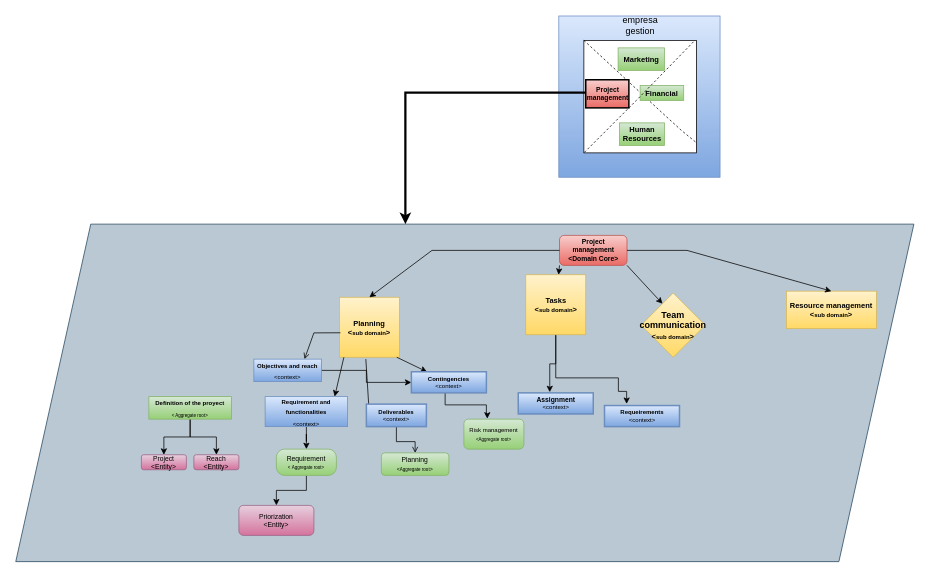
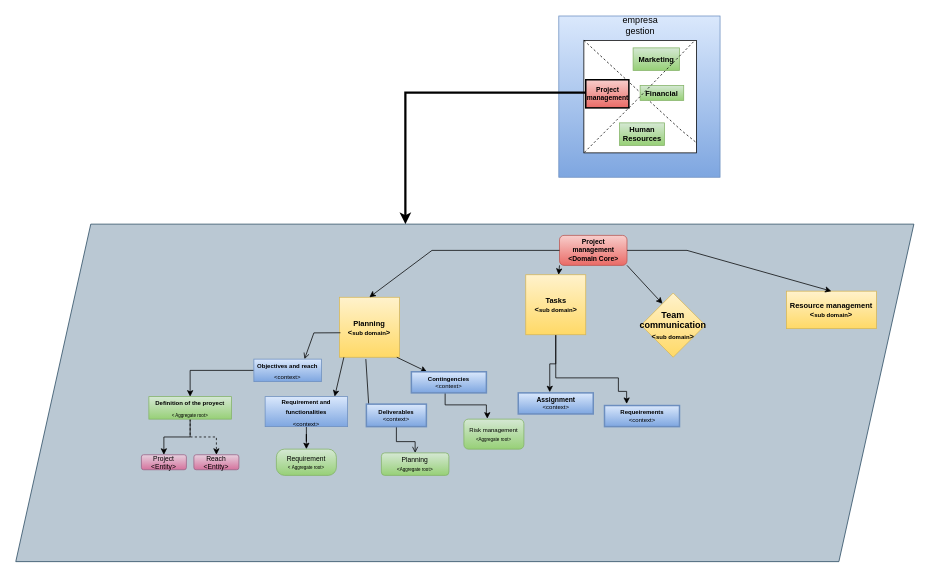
node "Marketing": moved (641, 59) -> (656, 59)
edge "Objectives and reach <context>" -> "Contingencies <context>": now "Objectives and reach <context>" -> "Definition of the proyect < Aggregate root>"
edge "Definition of the proyect < Aggregate root>" -> "Reach <Entity>": style solid -> dashed
edge "Requirement < Aggregate root>" -> "Priorization <Entity>": removed
node "Priorization <Entity>": removed
